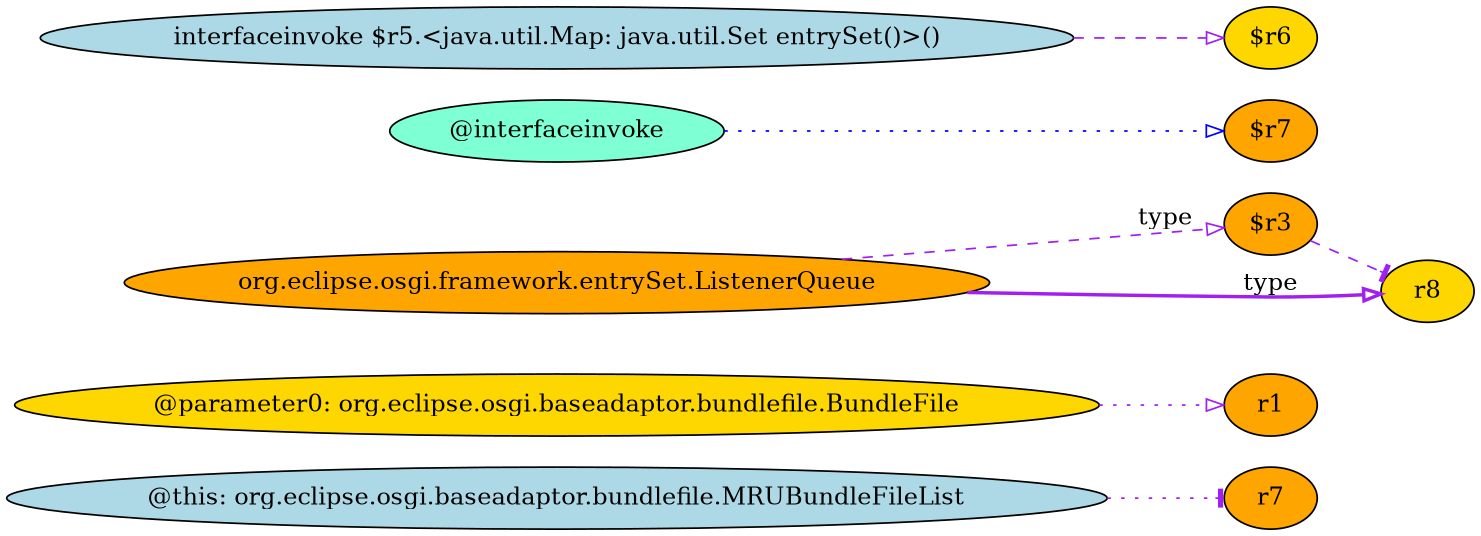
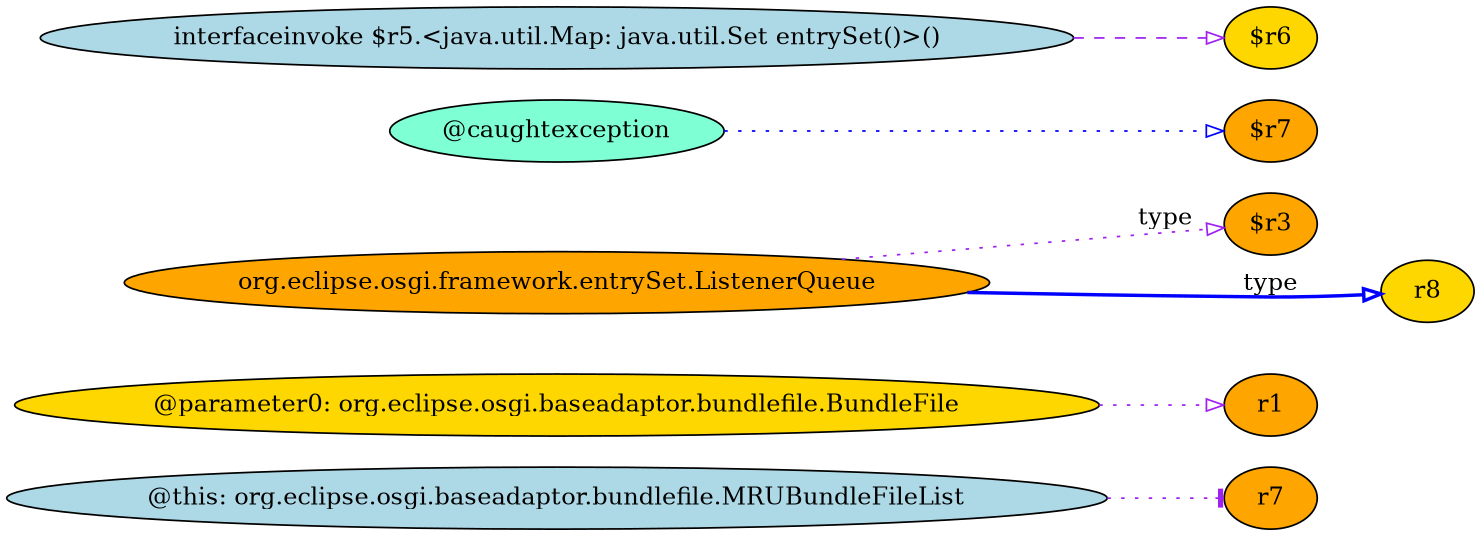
node "@interfaceinvoke": label "@interfaceinvoke" -> "@caughtexception"
edge "org.eclipse.osgi.framework.entrySet.ListenerQueue" -> "$r3": style dashed -> dotted
edge "$r3" -> "r8": removed
edge "org.eclipse.osgi.framework.entrySet.ListenerQueue" -> "r8": color purple -> blue
